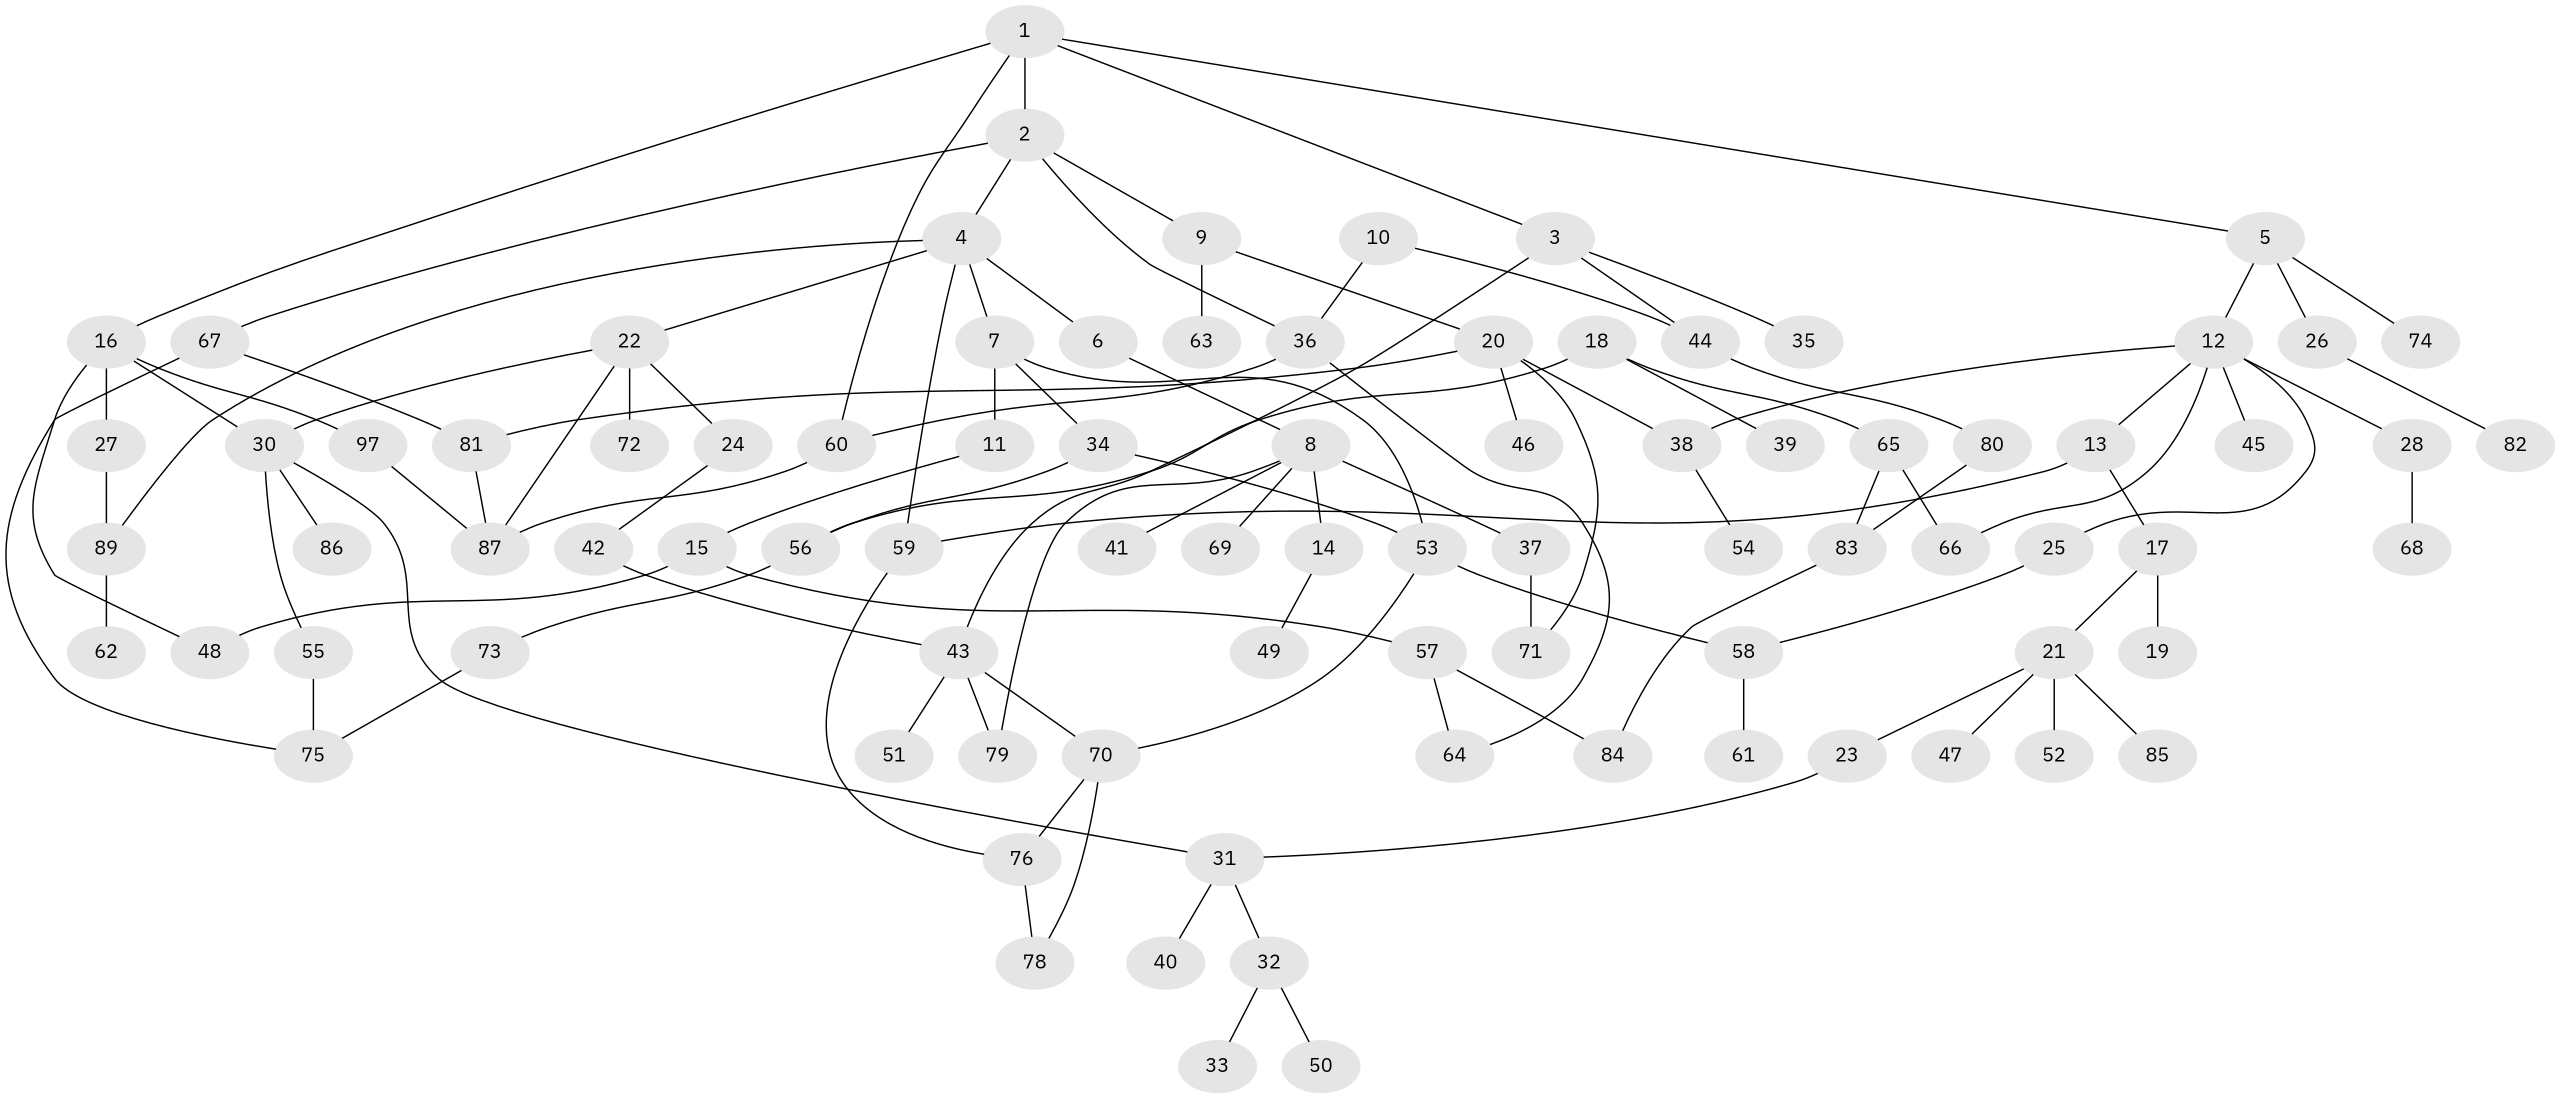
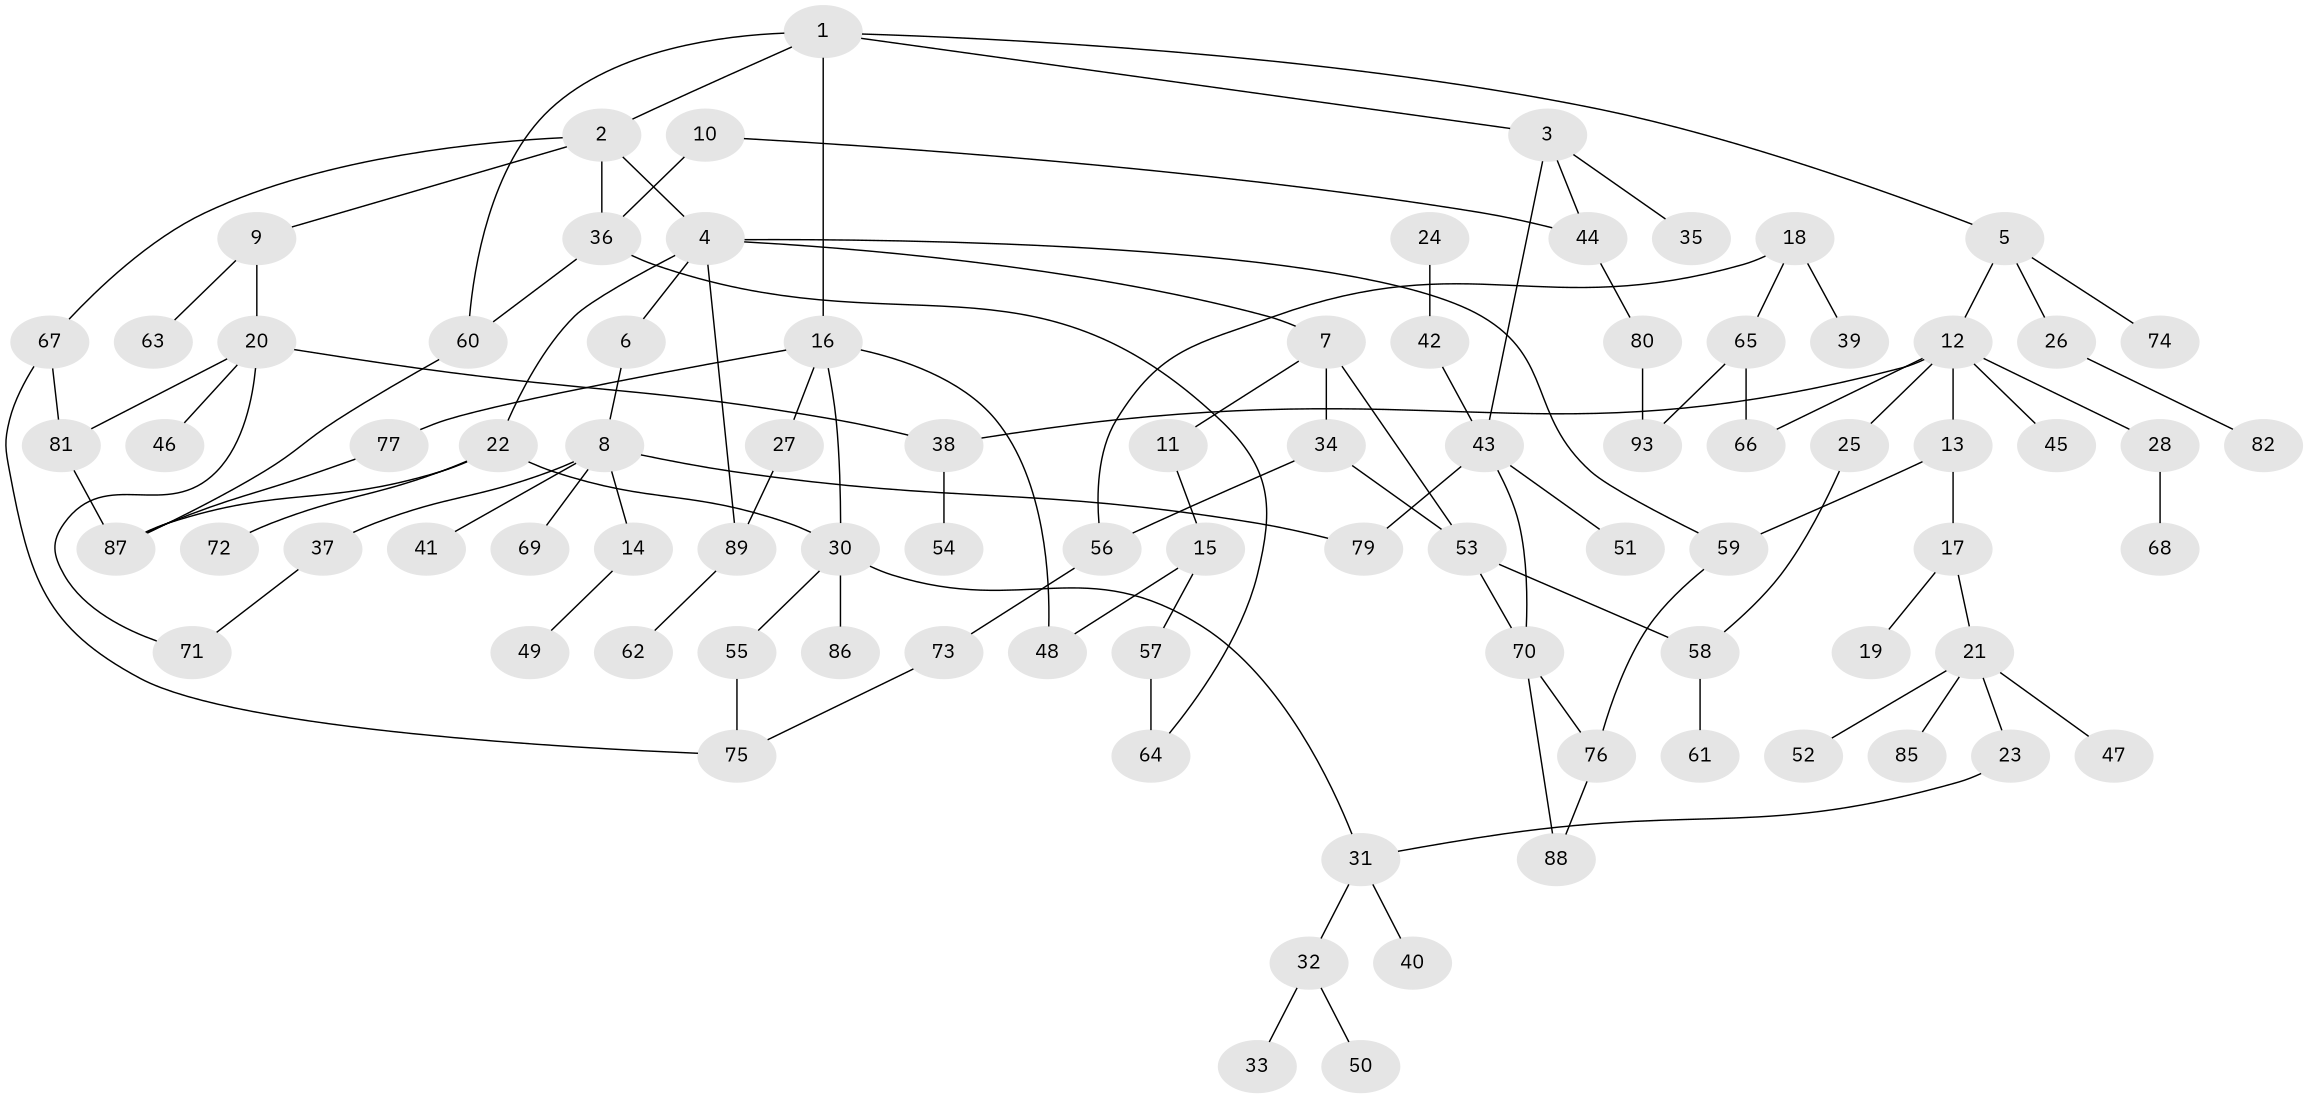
edge "22" -- "24": removed
node "97": label "97" -> "77"
node "83": label "83" -> "93"
node "84": removed
node "78": label "78" -> "88"
